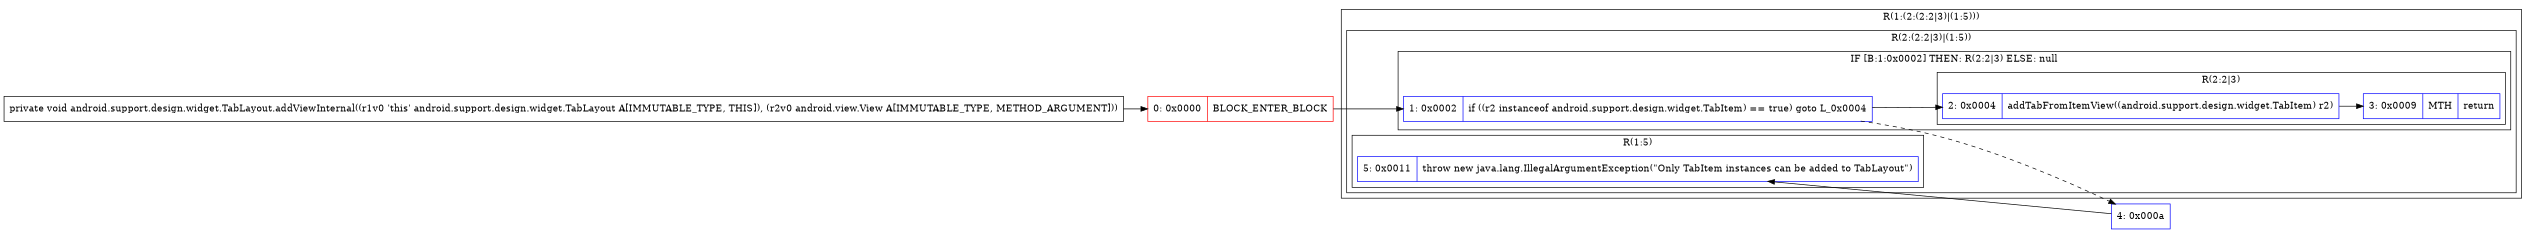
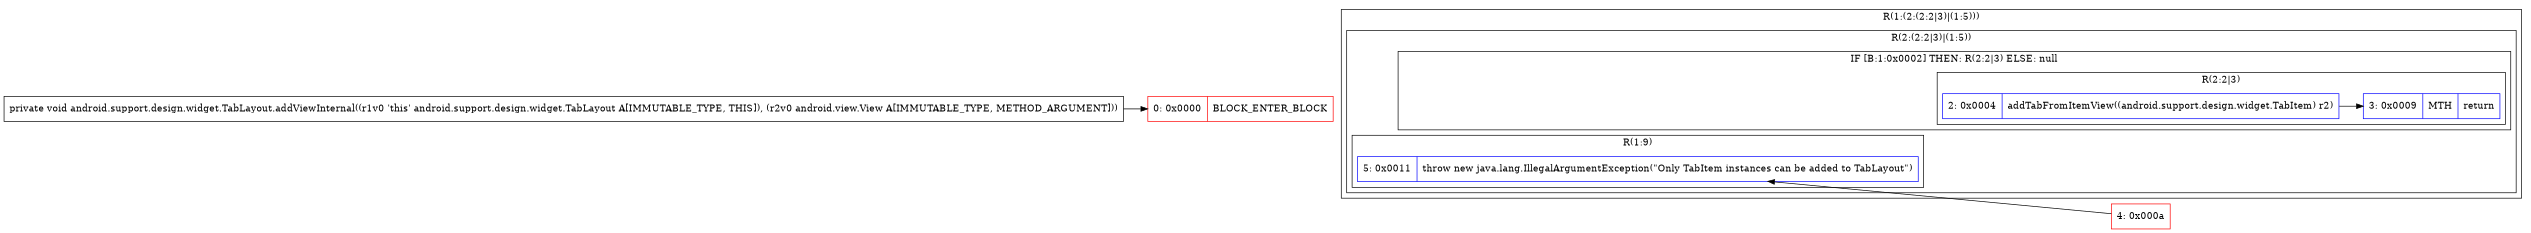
node "1: 0x0002": removed
cluster "R(1:5)": label "R(1:5)" -> "R(1:9)"
node "4: 0x000a": color blue -> red
